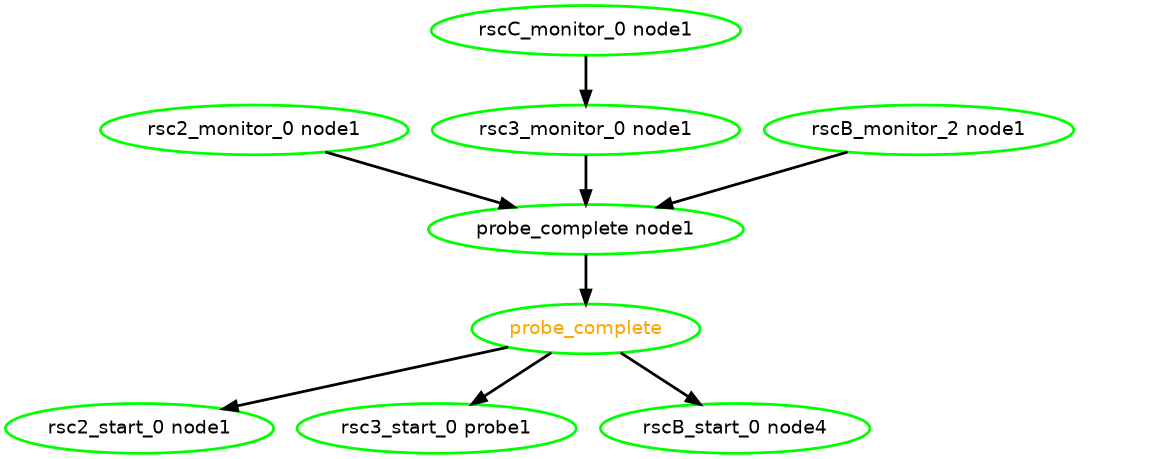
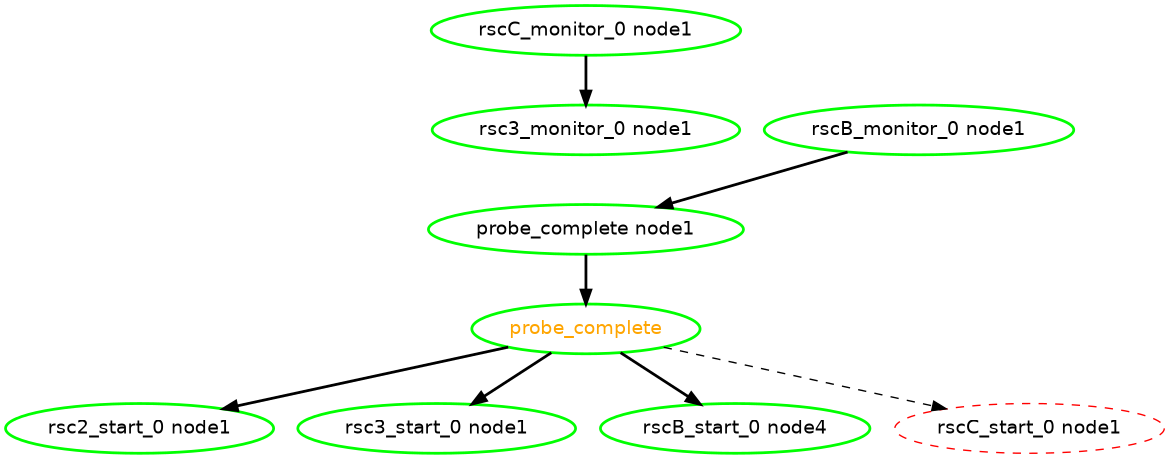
node "rsc2_monitor_0 node1": removed
node "rscB_monitor_2 node1": label "rscB_monitor_2 node1" -> "rscB_monitor_0 node1"
edge "rsc3_monitor_0 node1" -> "probe_complete node1": removed
node "rsc3_start_0 probe1": label "rsc3_start_0 probe1" -> "rsc3_start_0 node1"
node "rscC_start_0 node1": added
